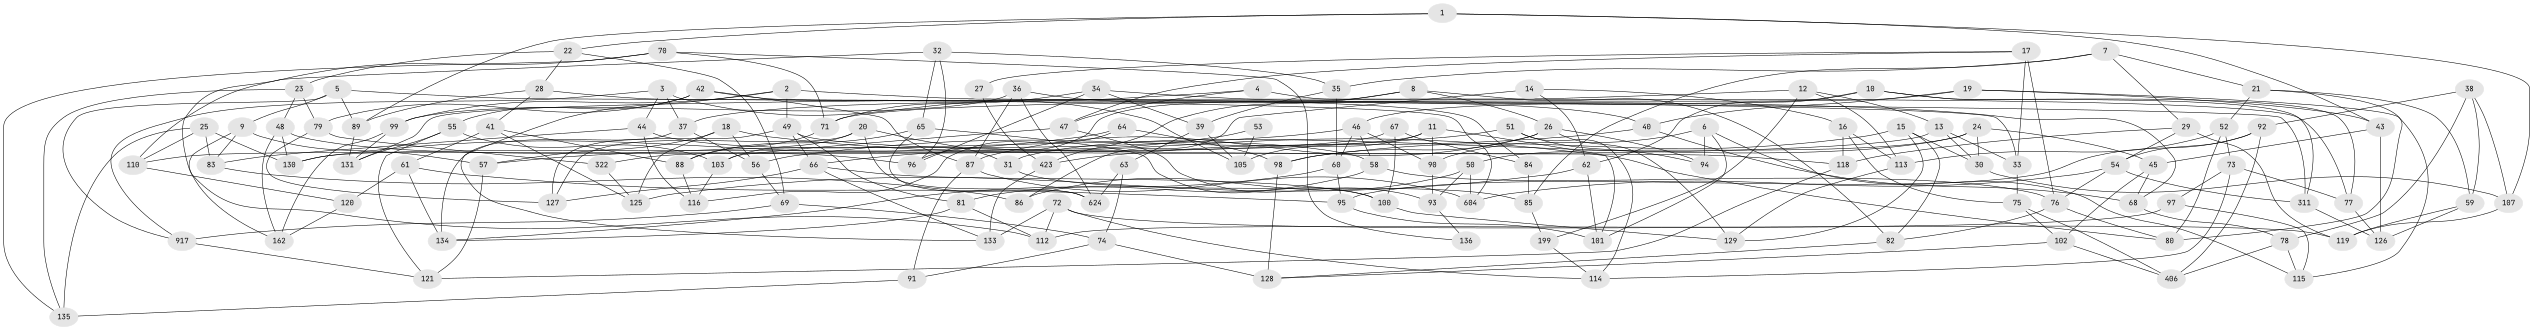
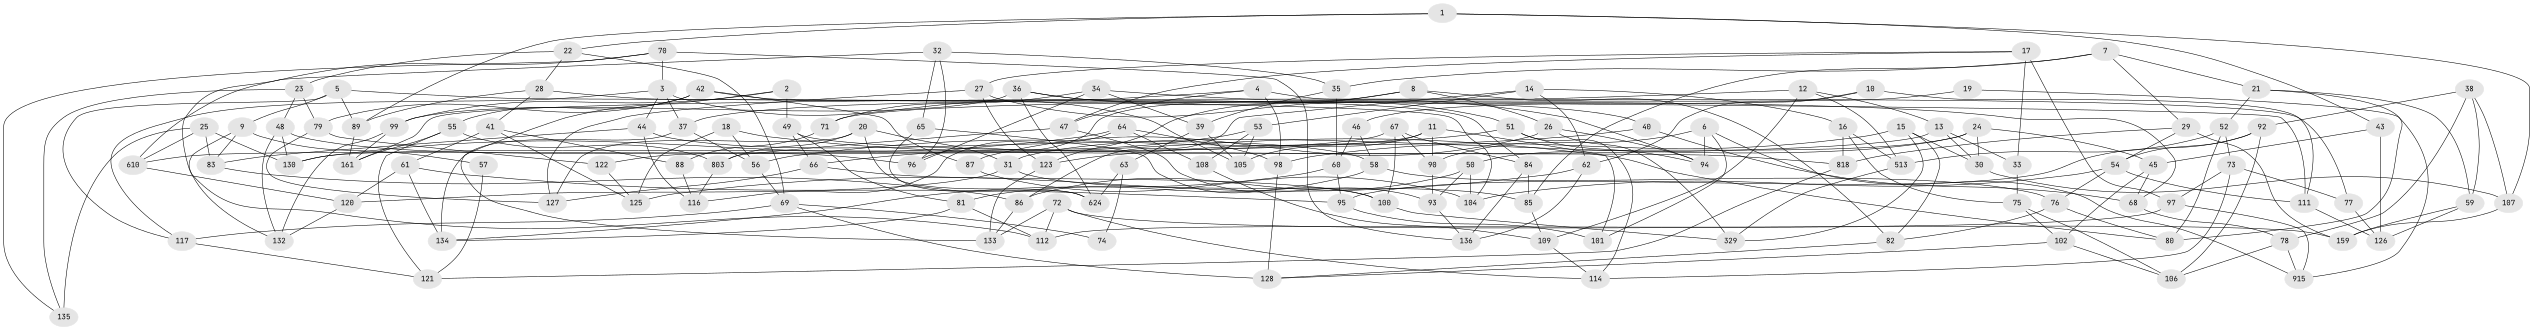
edge "70" -- "71": now "70" -- "3"
edge "10" -- "77": removed
edge "19" -- "43": removed
edge "2" -- "33": removed
edge "19" -- "40": removed
edge "27" -- "51": added
edge "14" -- "53": added
edge "36" -- "87": now "36" -- "94"
edge "17" -- "76": now "17" -- "97"
edge "49" -- "127": now "27" -- "127"
edge "65" -- "88": removed
edge "46" -- "90": now "67" -- "90"
edge "46" -- "57": removed
edge "18" -- "57": removed
edge "26" -- "98": now "4" -- "98"
node "110": label "110" -> "610"
node "131": label "131" -> "161"
node "322": label "322" -> "122"
node "103": label "103" -> "803"
node "423": label "423" -> "123"
node "108": added
node "118": label "118" -> "818"
node "113": label "113" -> "513"
edge "31" -- "120": added
node "604": label "604" -> "104"
edge "84" -- "136": added
edge "62" -- "101": now "62" -- "136"
node "311": label "311" -> "111"
edge "66" -- "133": now "86" -- "133"
node "917": label "917" -> "117"
node "162": label "162" -> "132"
node "199": label "199" -> "109"
node "129": label "129" -> "329"
node "119": label "119" -> "159"
edge "74" -- "128": now "69" -- "128"
node "91": removed
node "406": label "406" -> "106"
node "115": label "115" -> "915"
